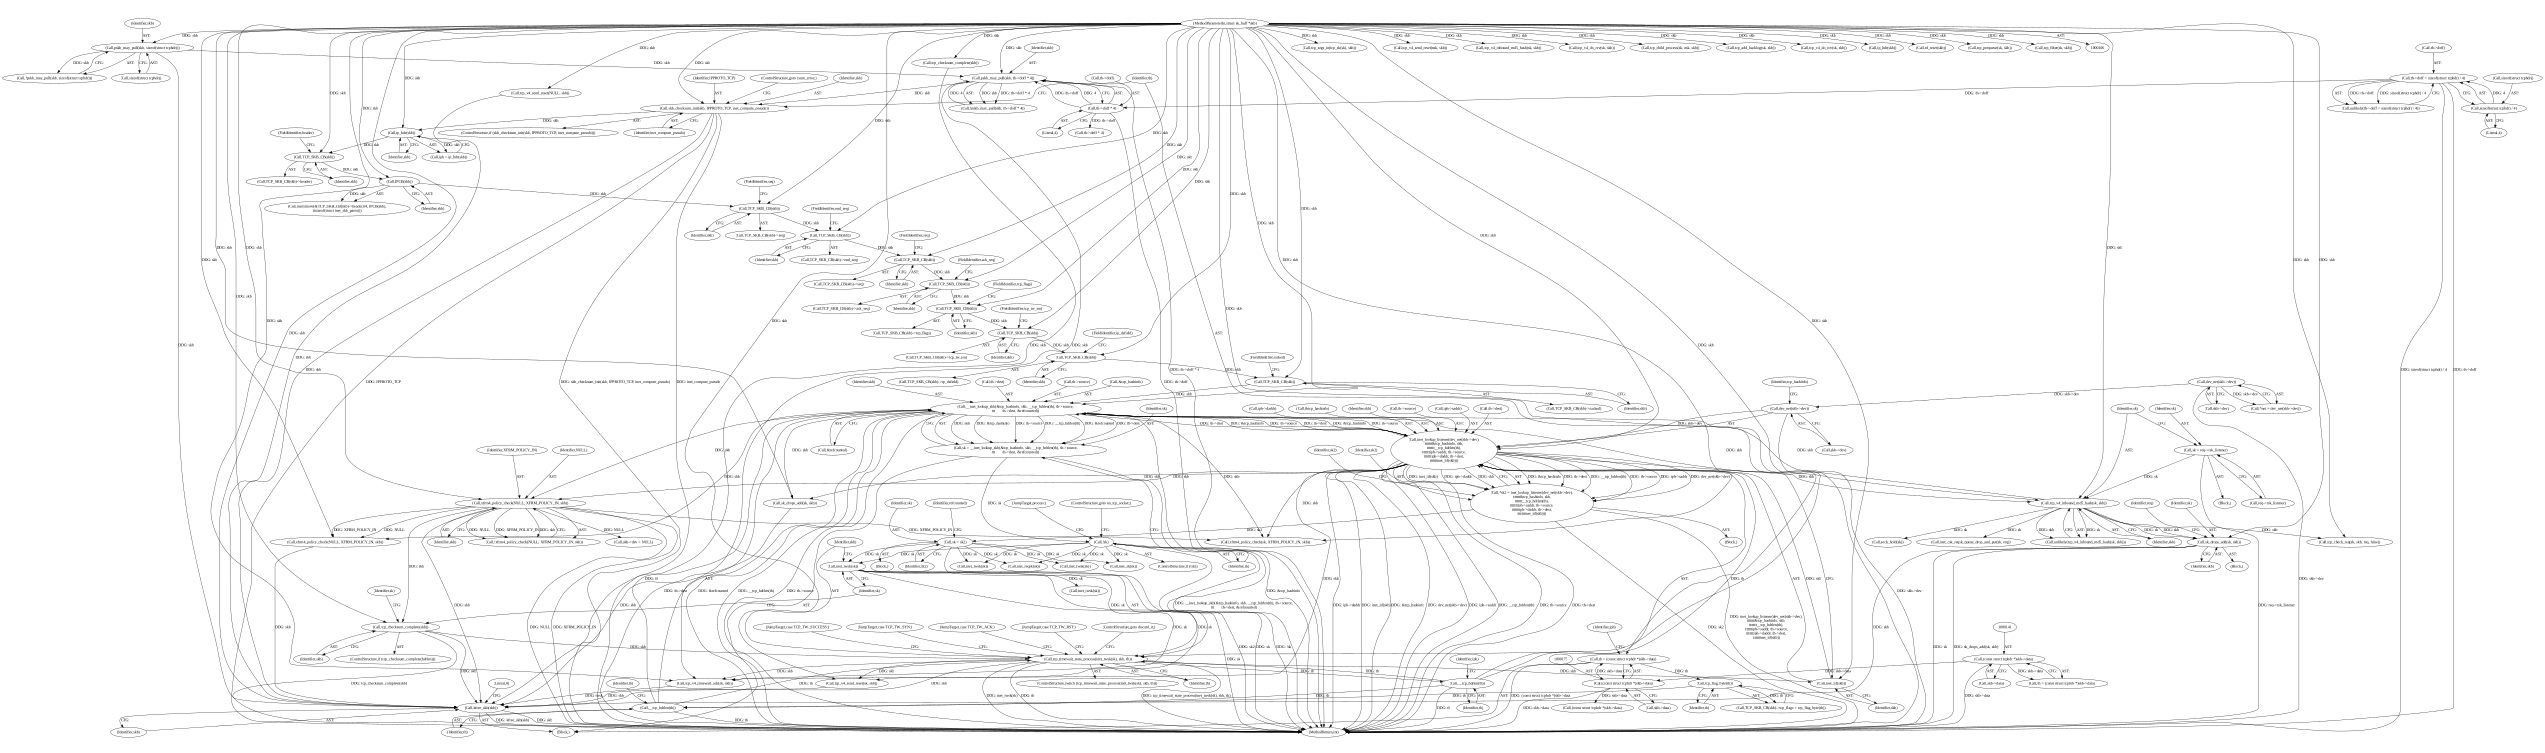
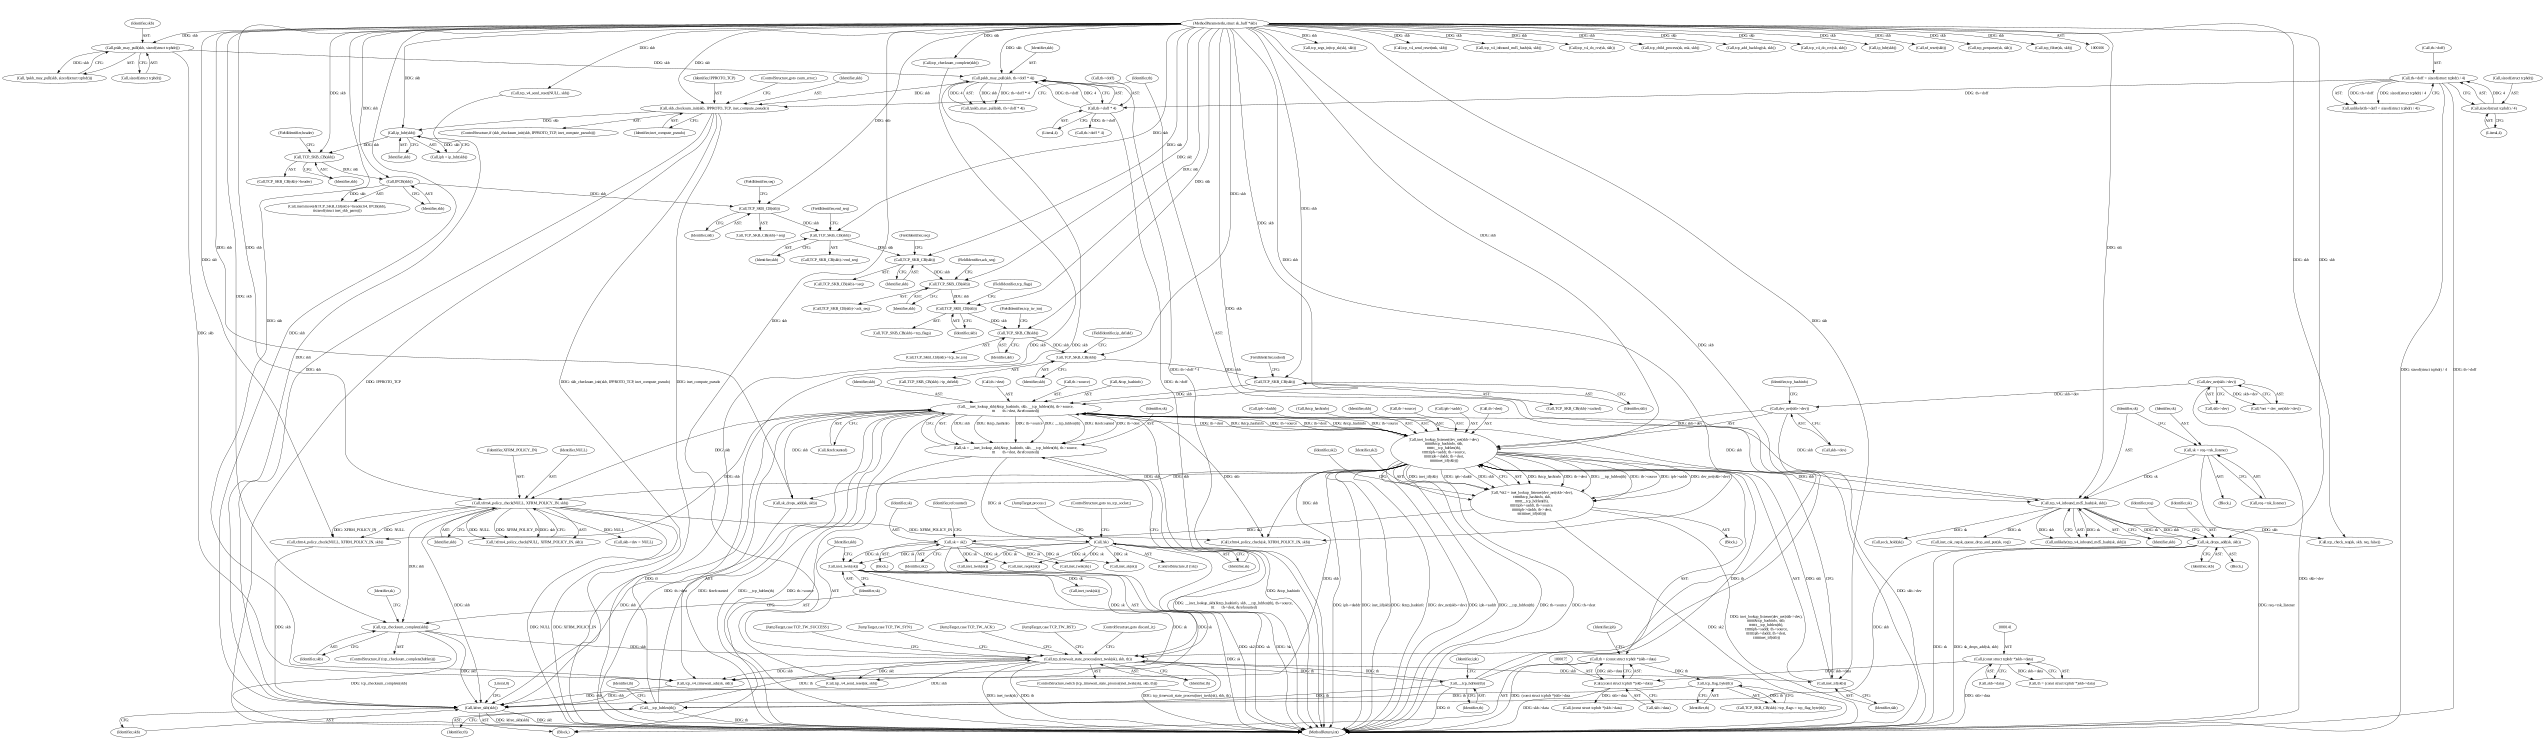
edge "(Call,pskb_may_pull(skb, sizeof(struct tcphdr)))" -> "(Call,kfree_skb(skb))": now "(Call,pskb_may_pull(skb, sizeof(struct tcphdr)))" -> "(Call,tcp_v4_timewait_ack(sk, skb))"
edge "(Call,tcp_v4_timewait_ack(sk, skb))" -> "(Call,kfree_skb(skb))": label "DDG: twsk" -> "DDG: skb"
